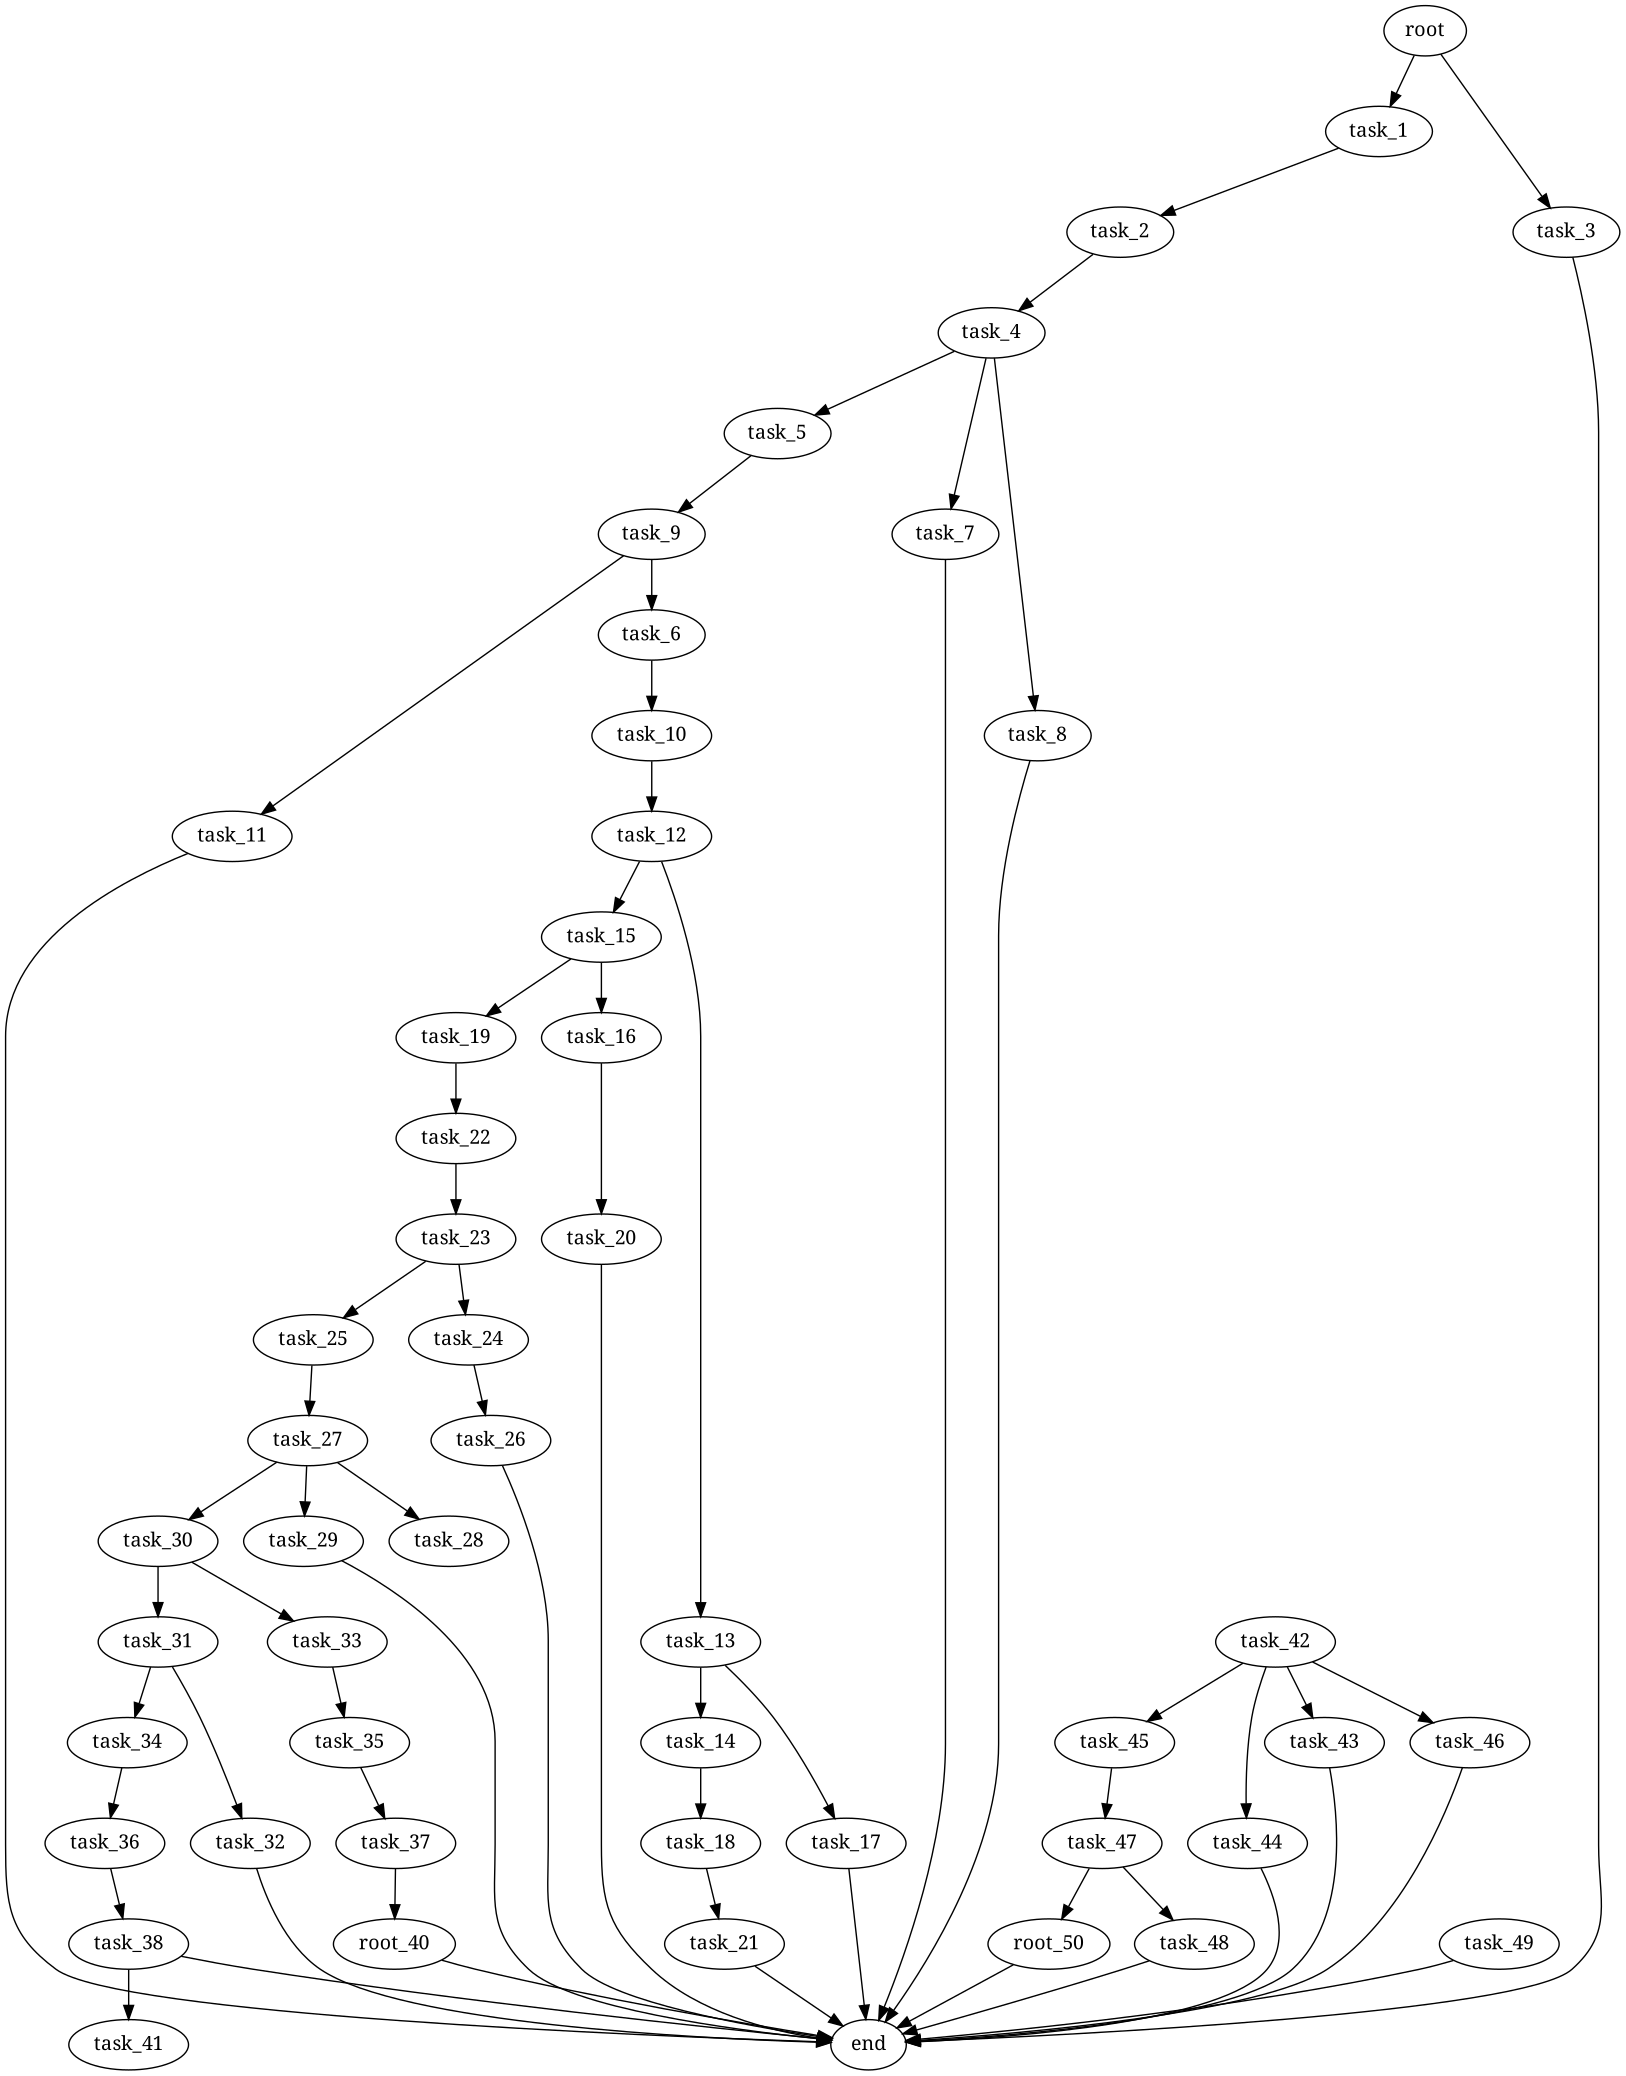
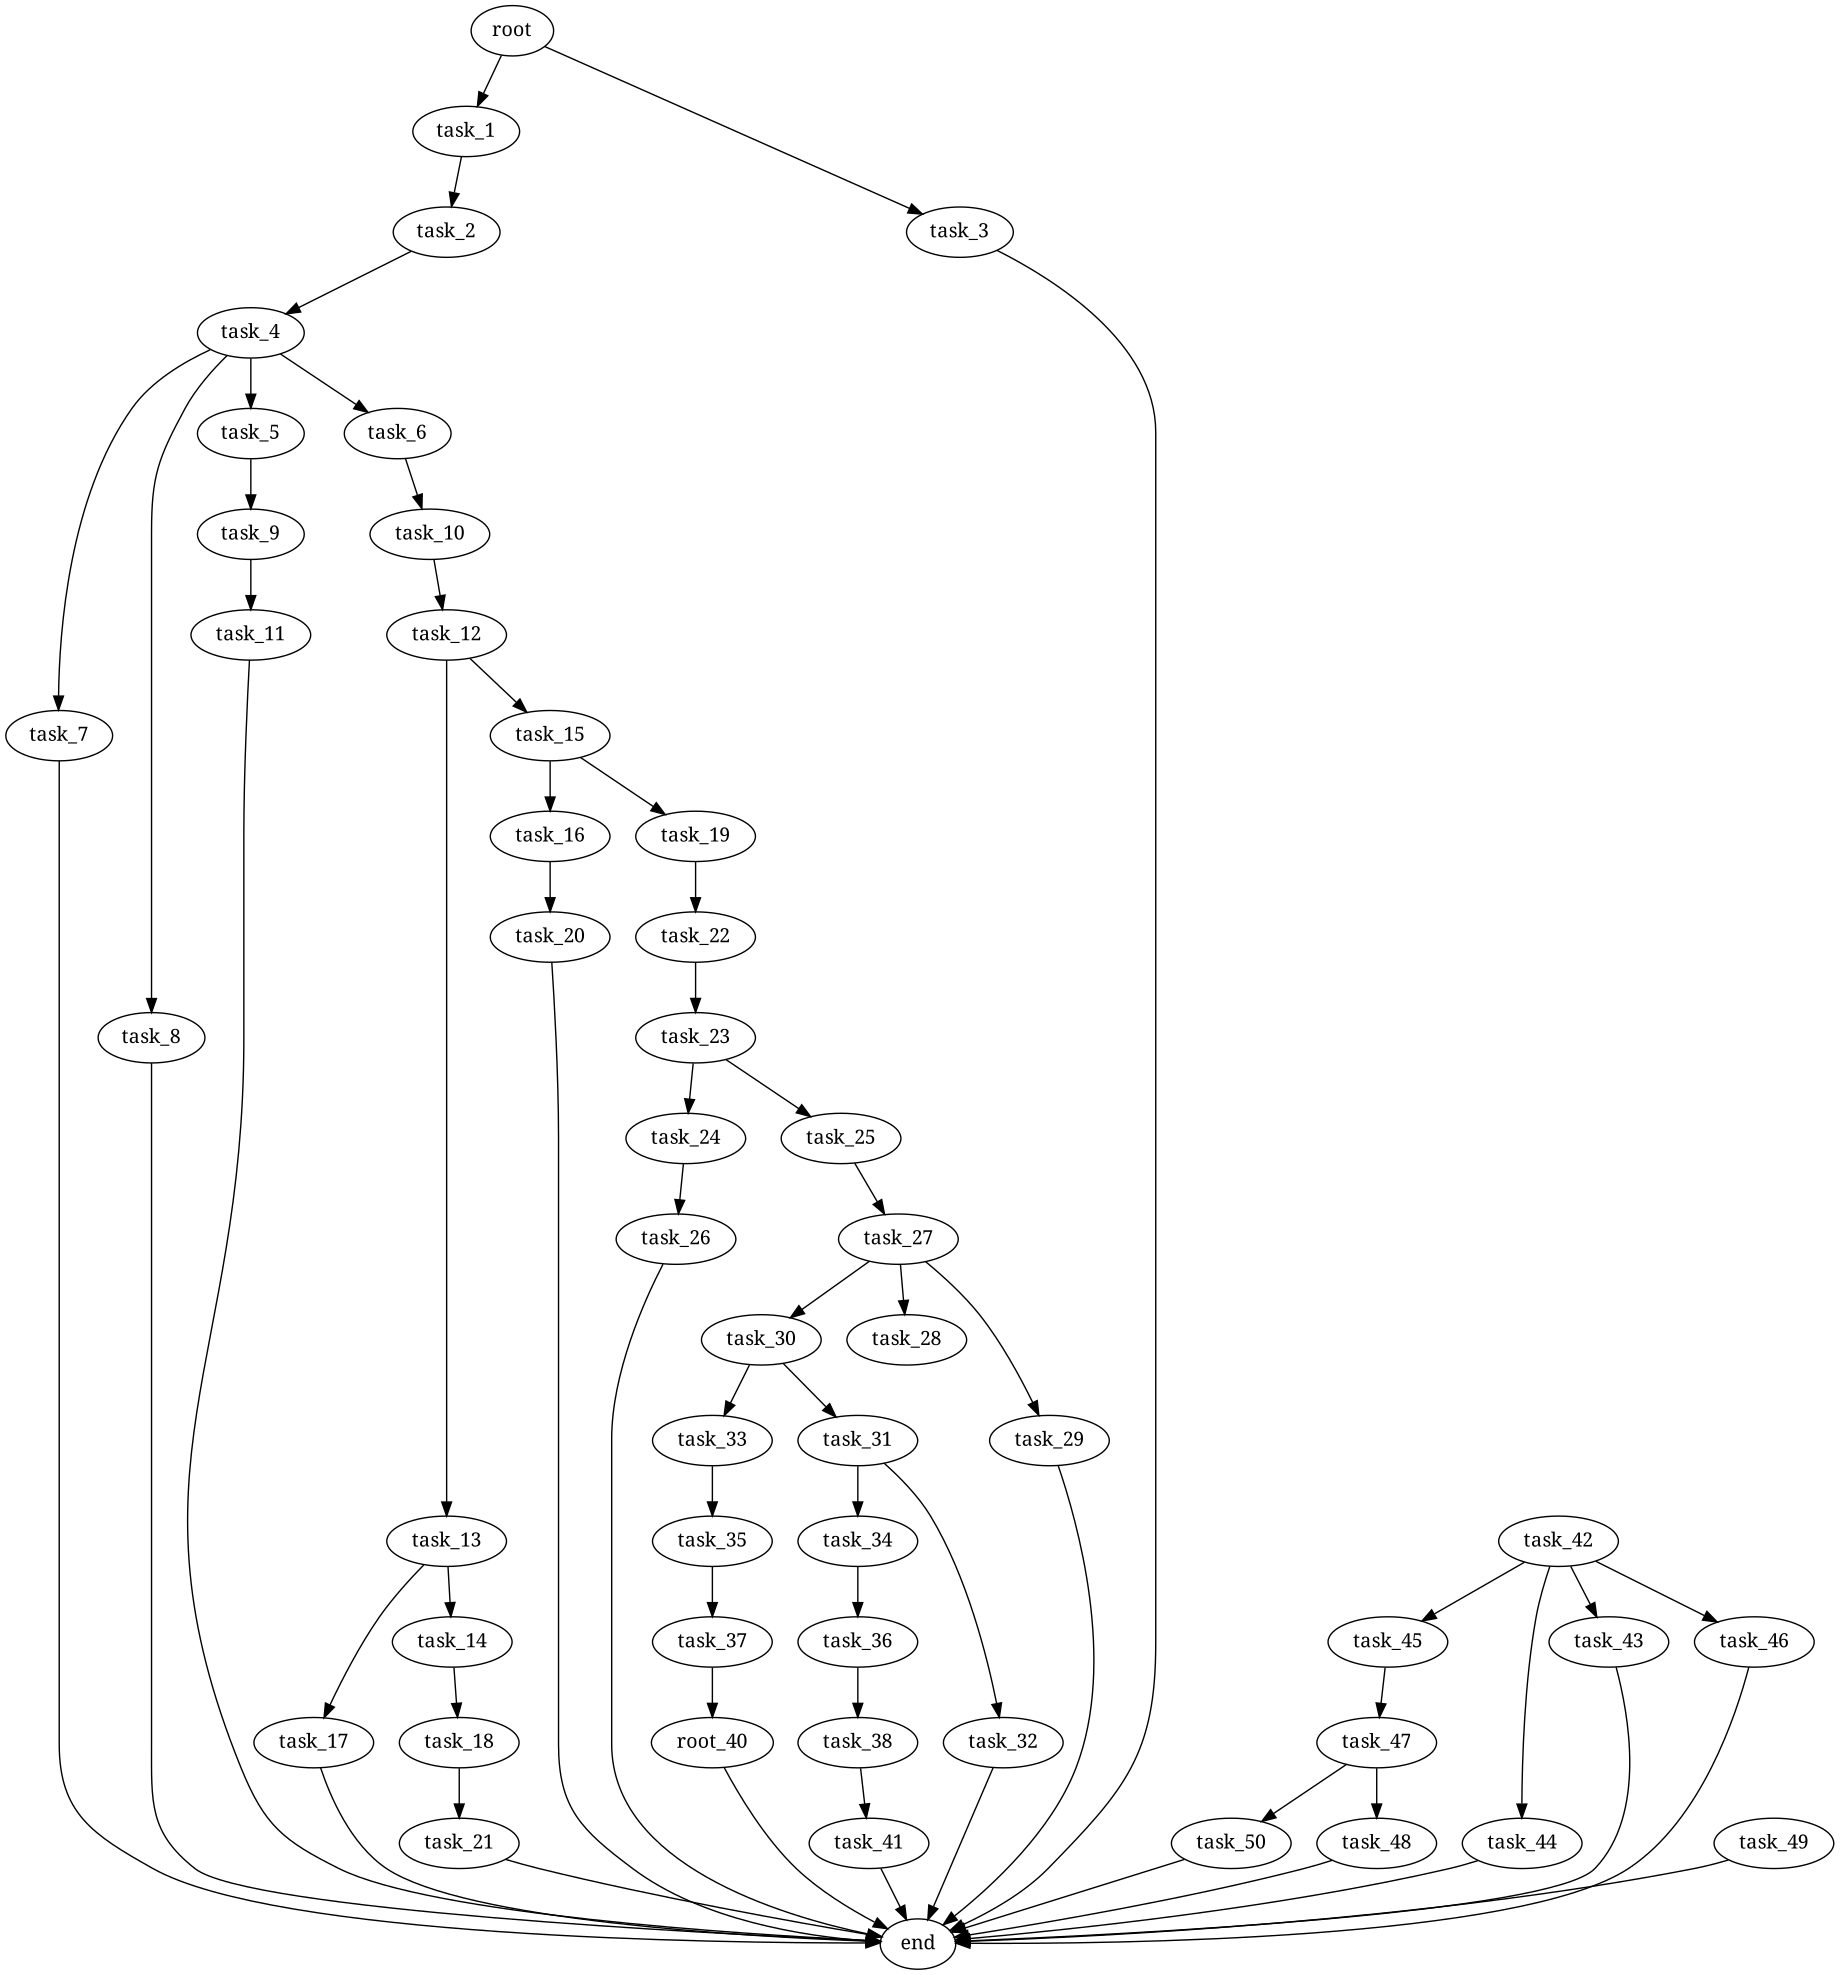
edge "task_9" -> "task_6": now "task_4" -> "task_6"
node "root_50": label "root_50" -> "task_50"
edge "task_38" -> "end": now "task_41" -> "end"
